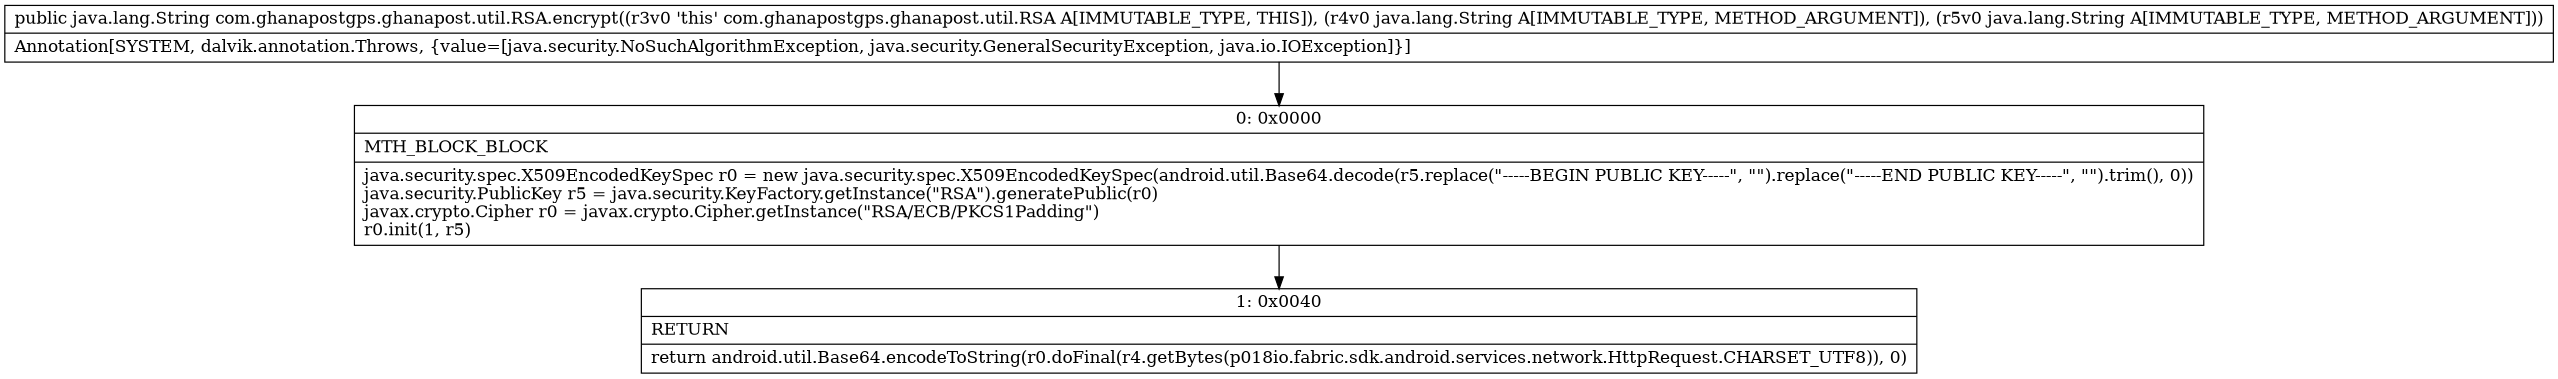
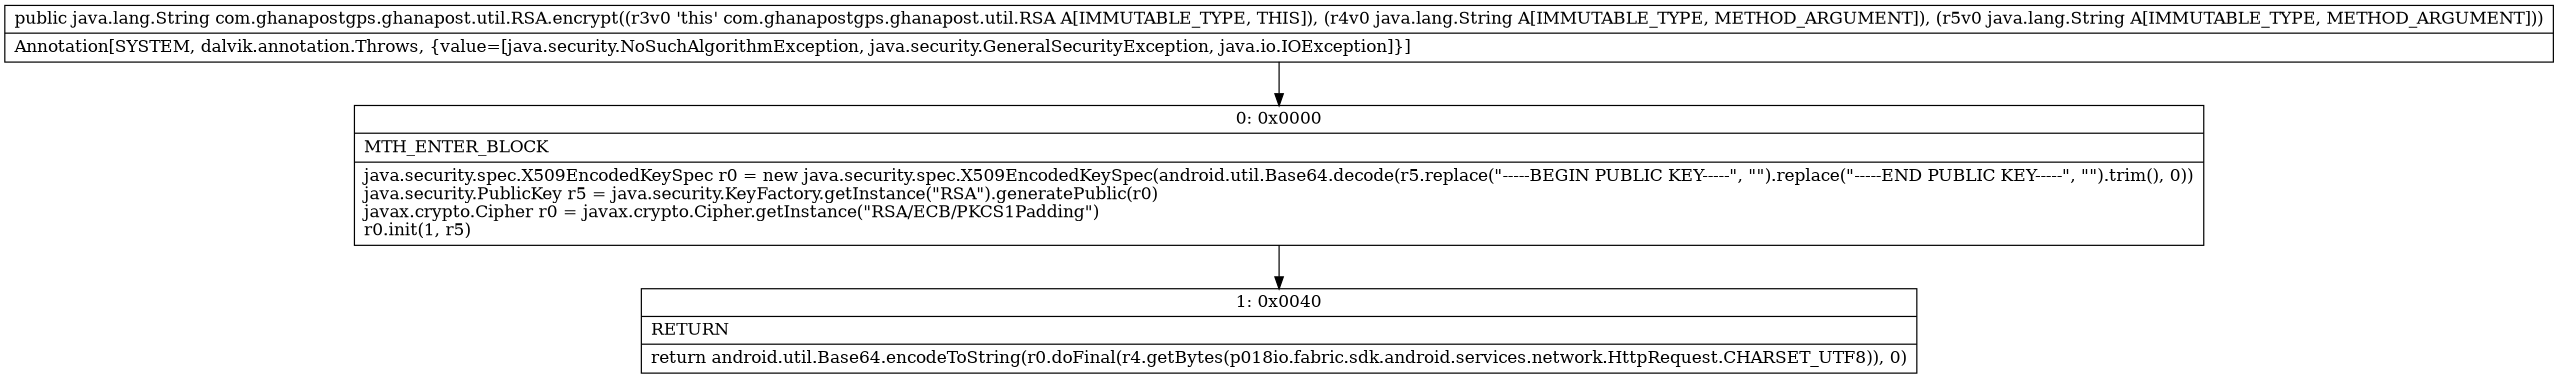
node "0: 0x0000": text "MTH_BLOCK_BLOCK" -> "MTH_ENTER_BLOCK"
